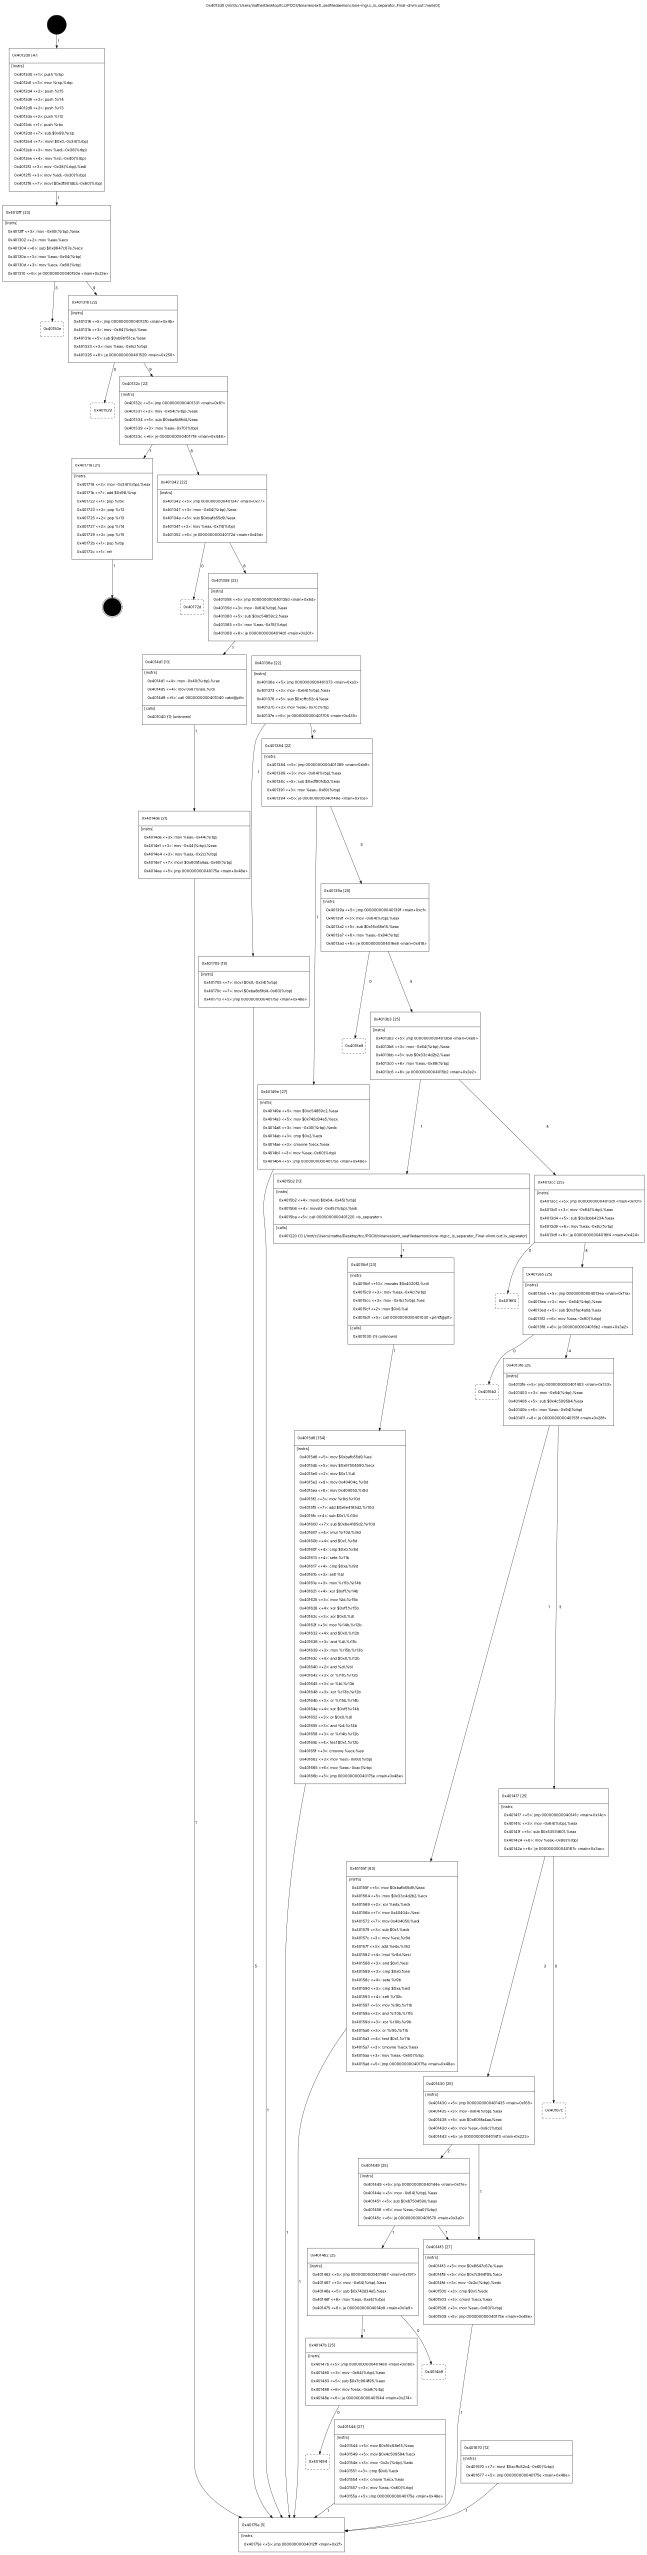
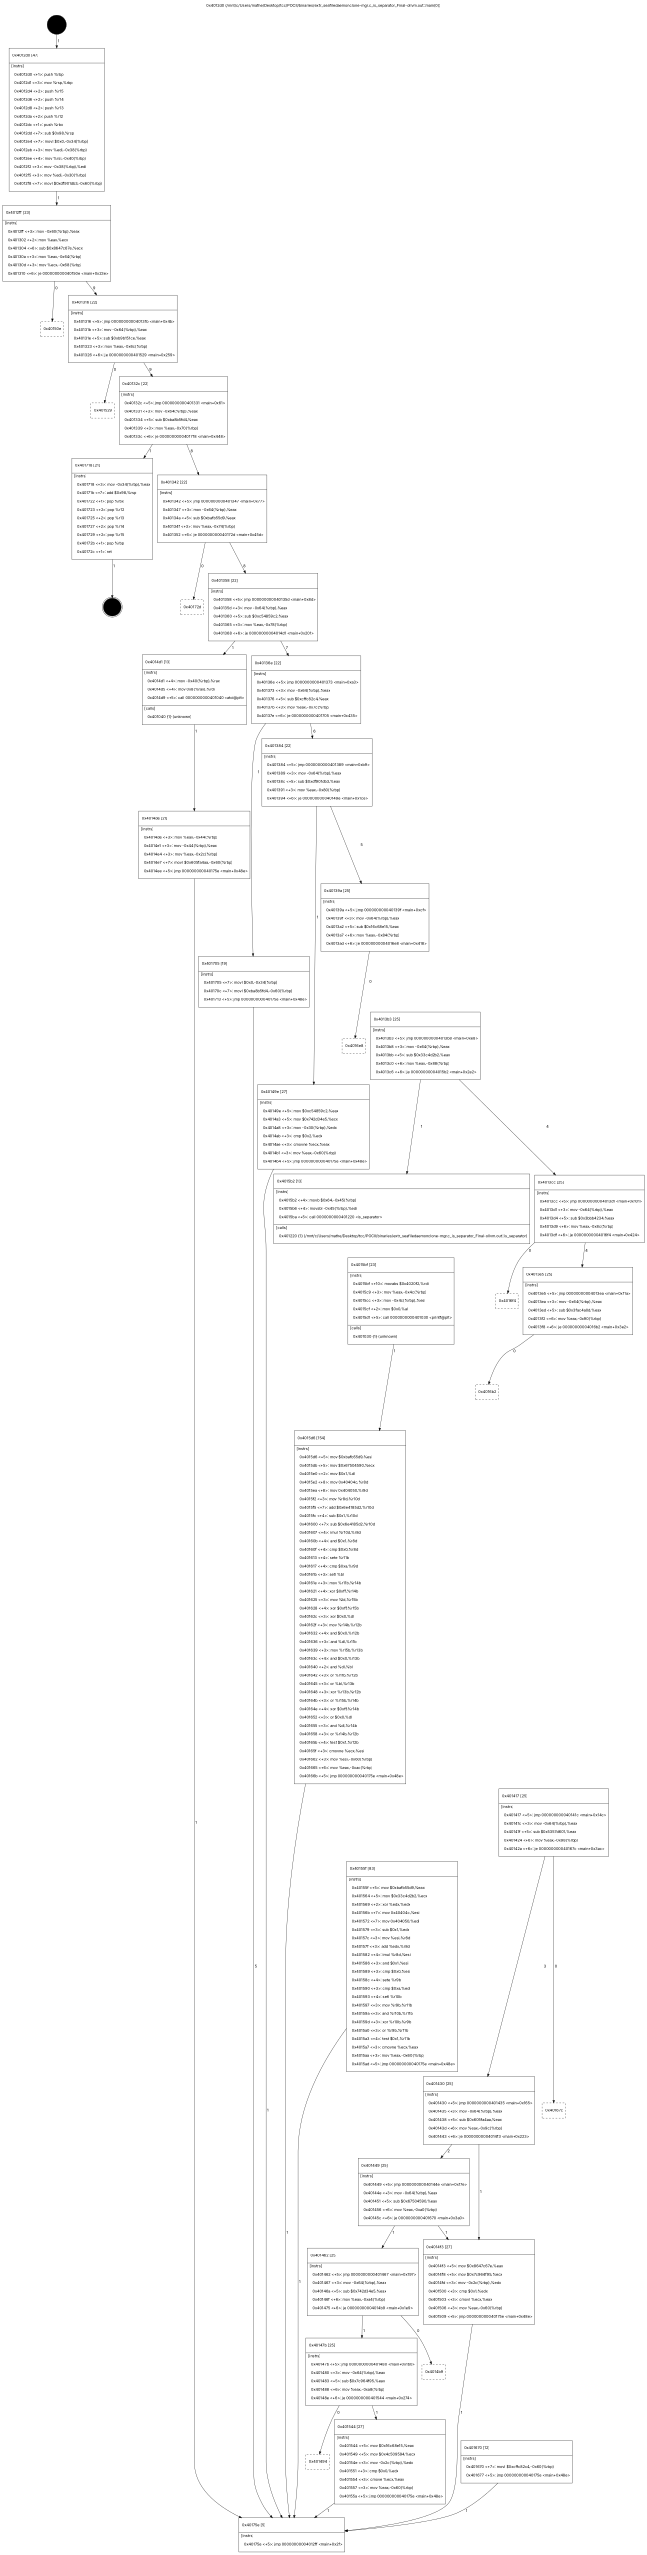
edge "0x4012ff [23]" -> "0x40150e": label " 3" -> " 0"
edge "0x401358 [22]" -> "0x40136e [22]": added, label "7"
edge "0x40139a [25]" -> "0x4013b3 [25]": removed, label "5"
edge "0x4015b2 [13]" -> "0x4015bf [23]": removed, label "1"
node "0x4013fe [25]": removed
edge "0x40147b [25]" -> "0x401544 [27]": added, label "1"
